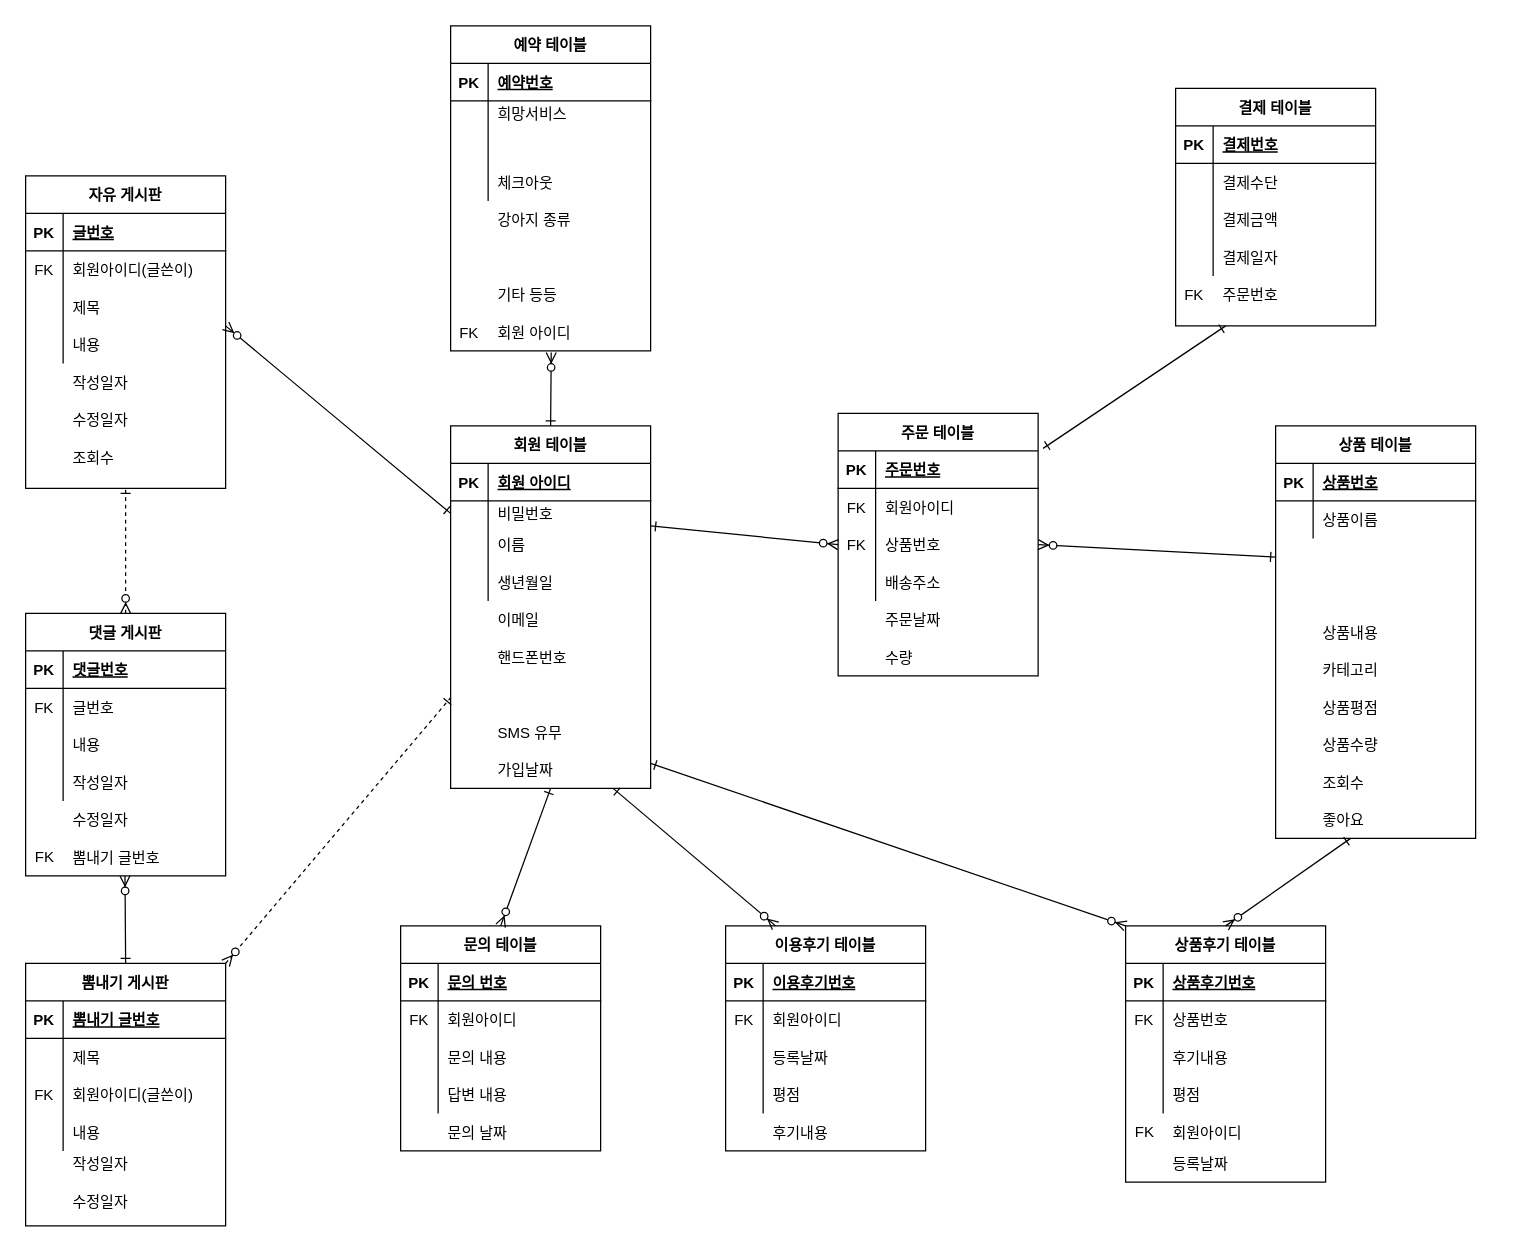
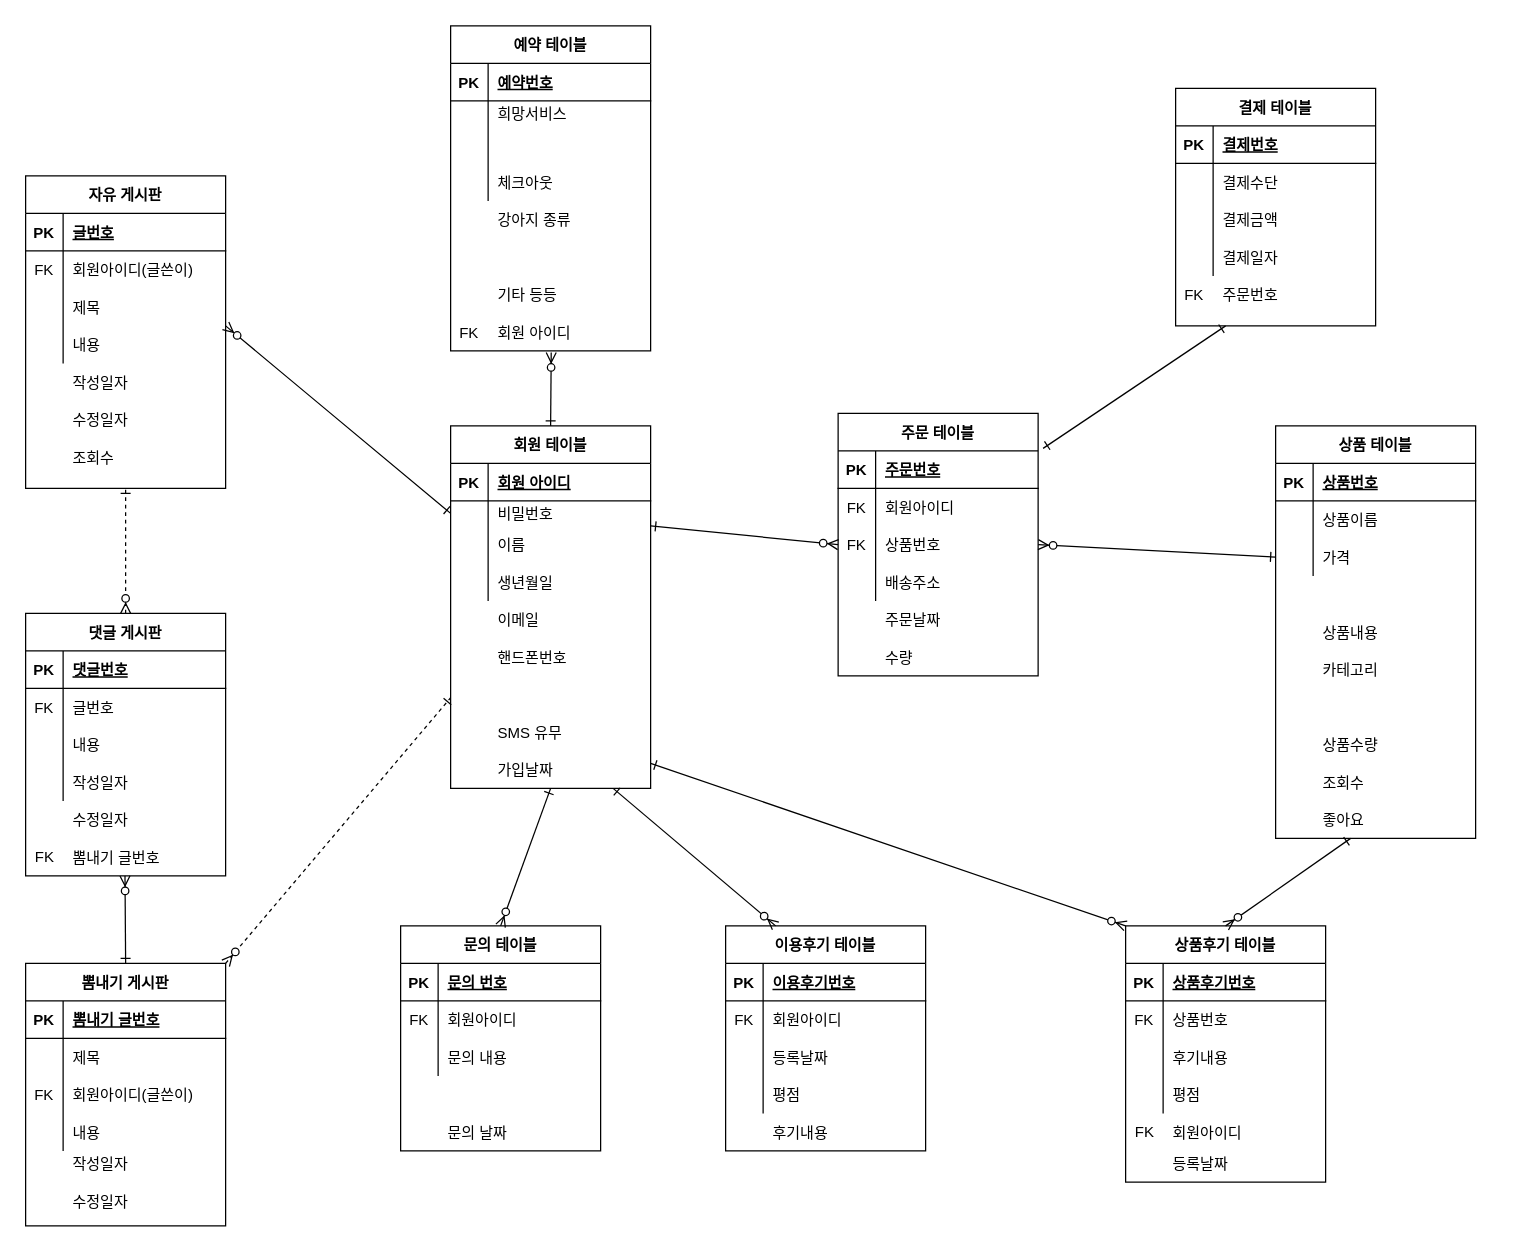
node "가격": added
node "상품평점": removed
node "답변 내용": removed
